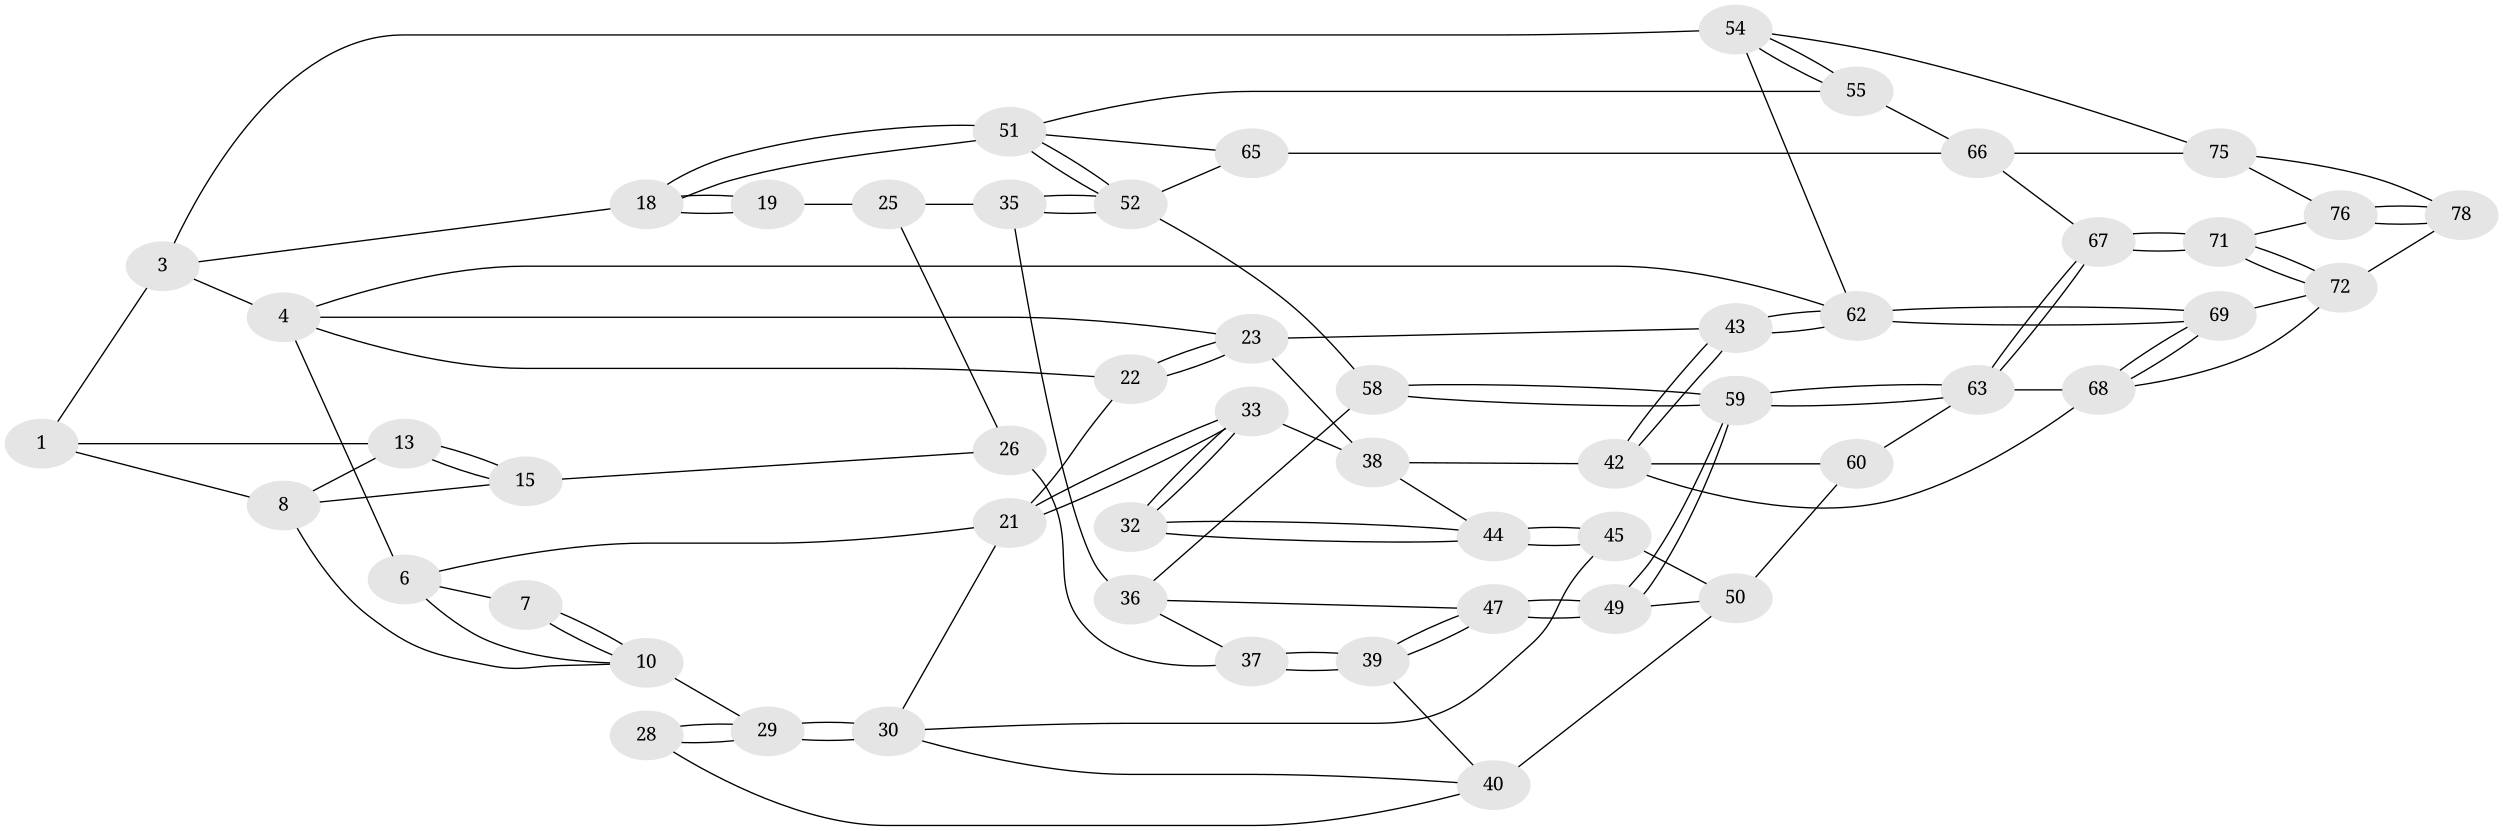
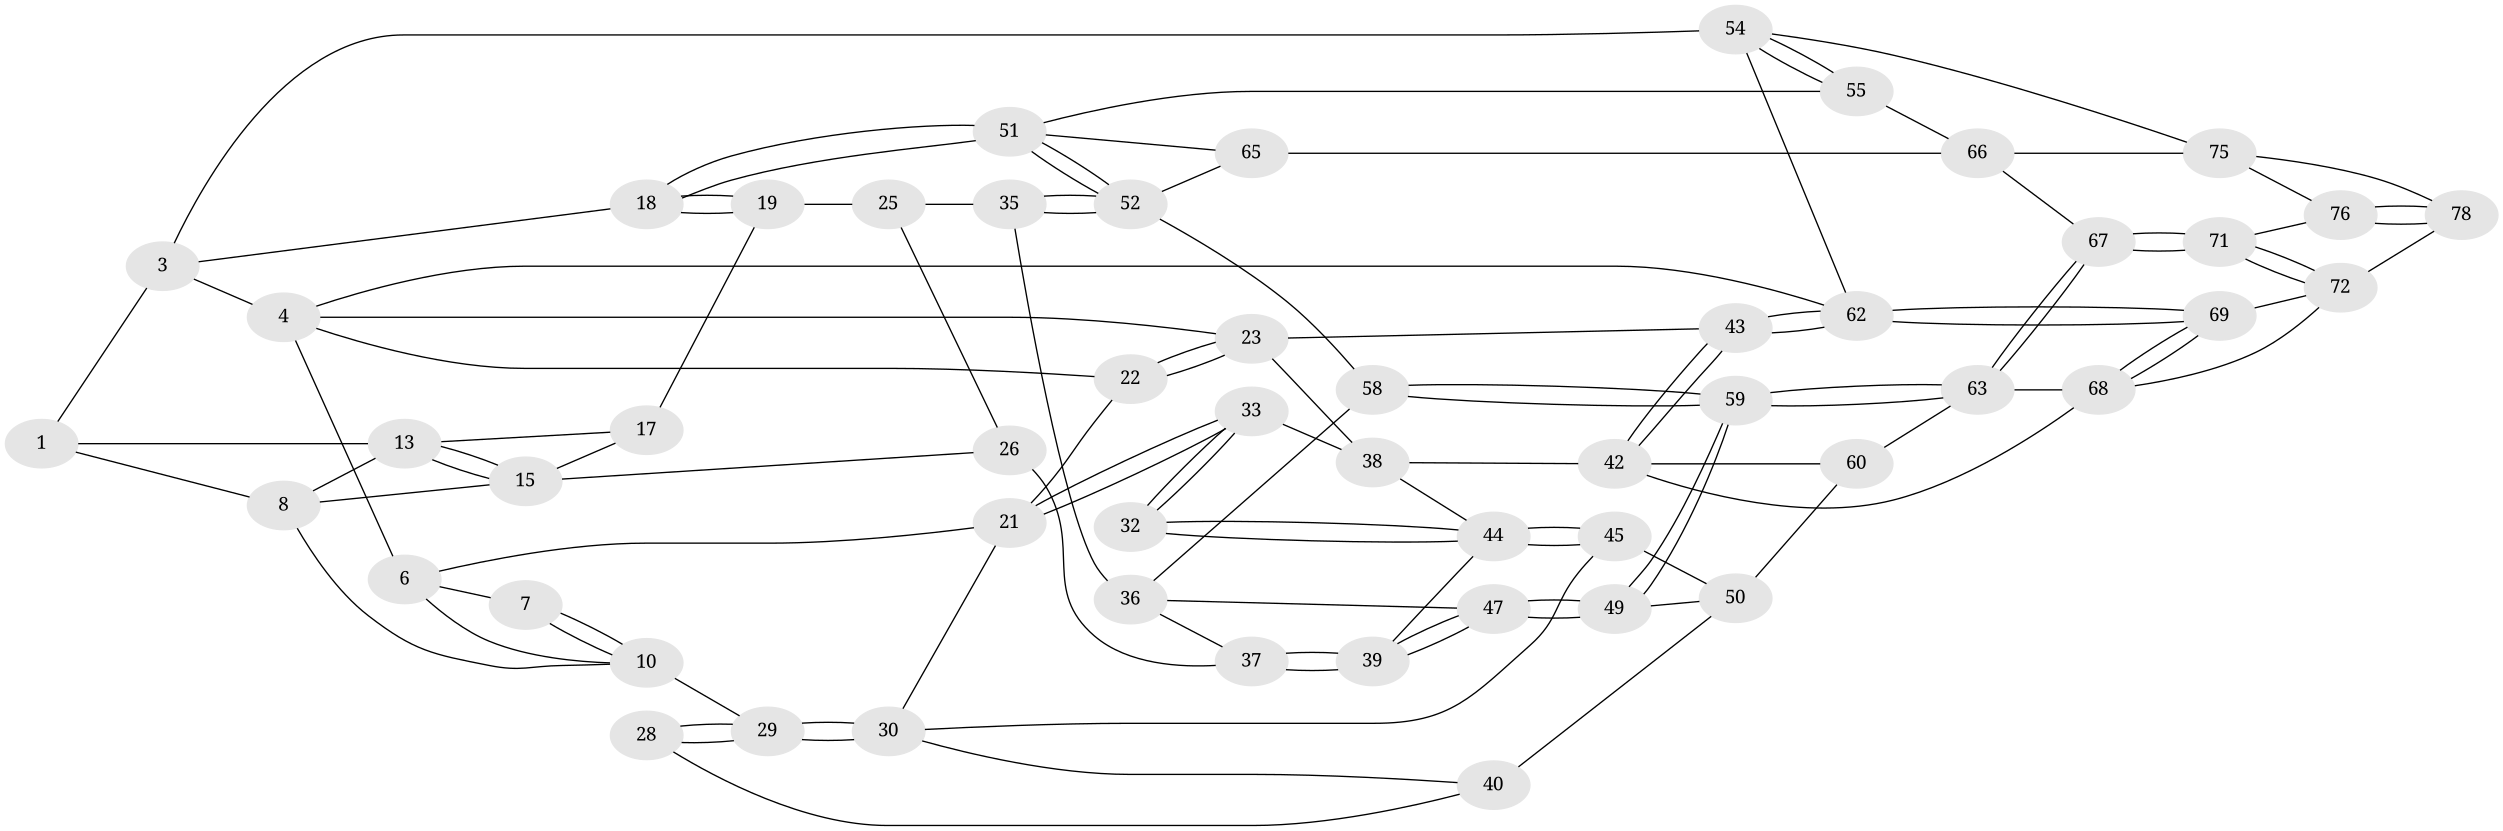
node "17": added
edge "39" -- "40": now "39" -- "44"
